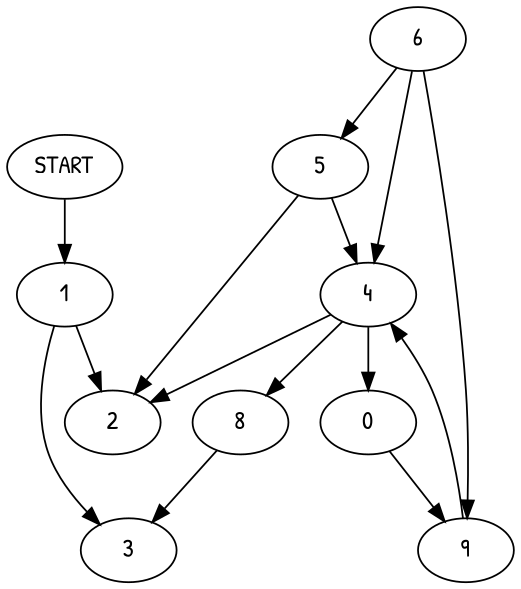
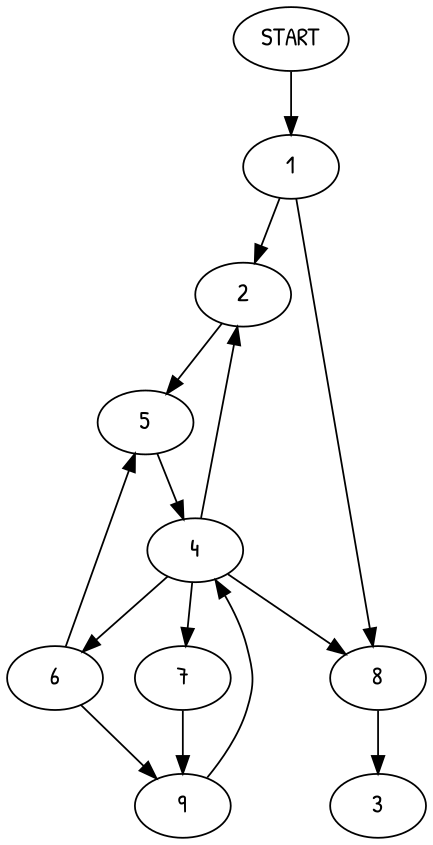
edge "6" -> "4": reversed
edge "5" -> "2": reversed
node "0": label "0" -> "7"
edge "1" -> "3": now "1" -> "8"
